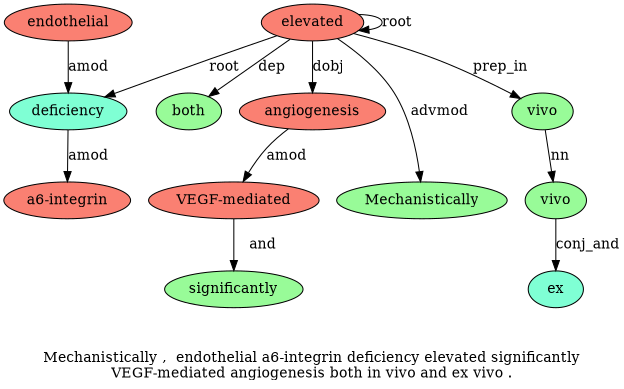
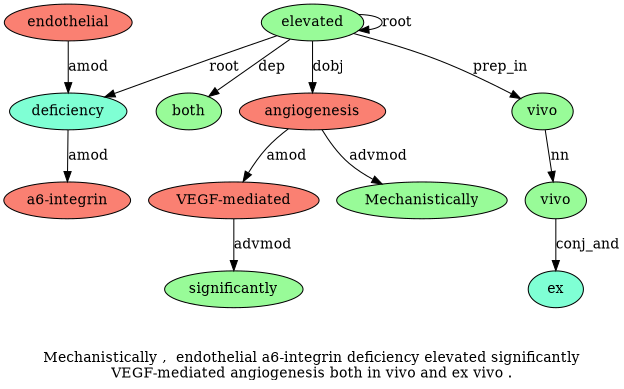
node "elevated": fillcolor salmon -> palegreen
edge "elevated" -> "Mechanistically": now "angiogenesis" -> "Mechanistically"
edge "VEGF-mediated" -> "significantly": label "and" -> "advmod"
